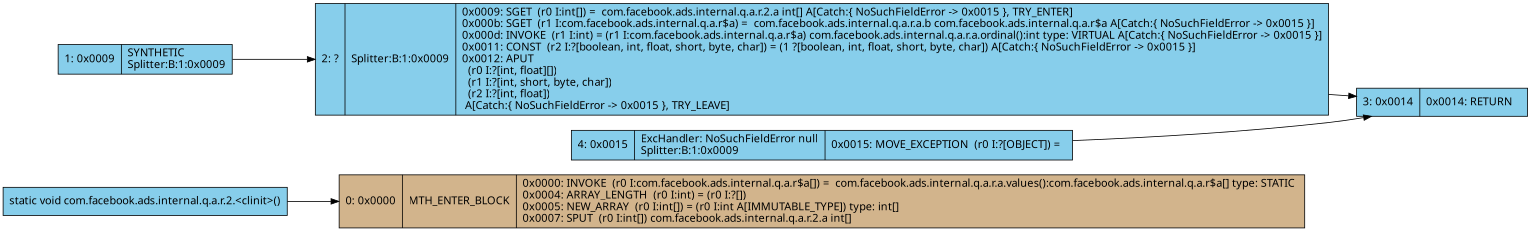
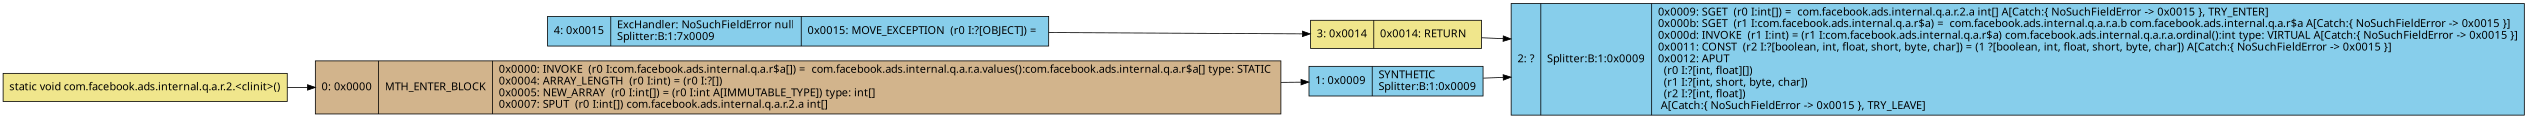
edge "0: 0x0000" -> "1: 0x0009": added
edge "2: ?" -> "3: 0x0014": reversed
node "3: 0x0014": fillcolor skyblue -> khaki
node "4: 0x0015": text "Splitter:B:1:0x0009" -> "Splitter:B:1:7x0009"
node "static void com.facebook.ads.internal.q.a.r.2.<clinit>()": fillcolor skyblue -> khaki
